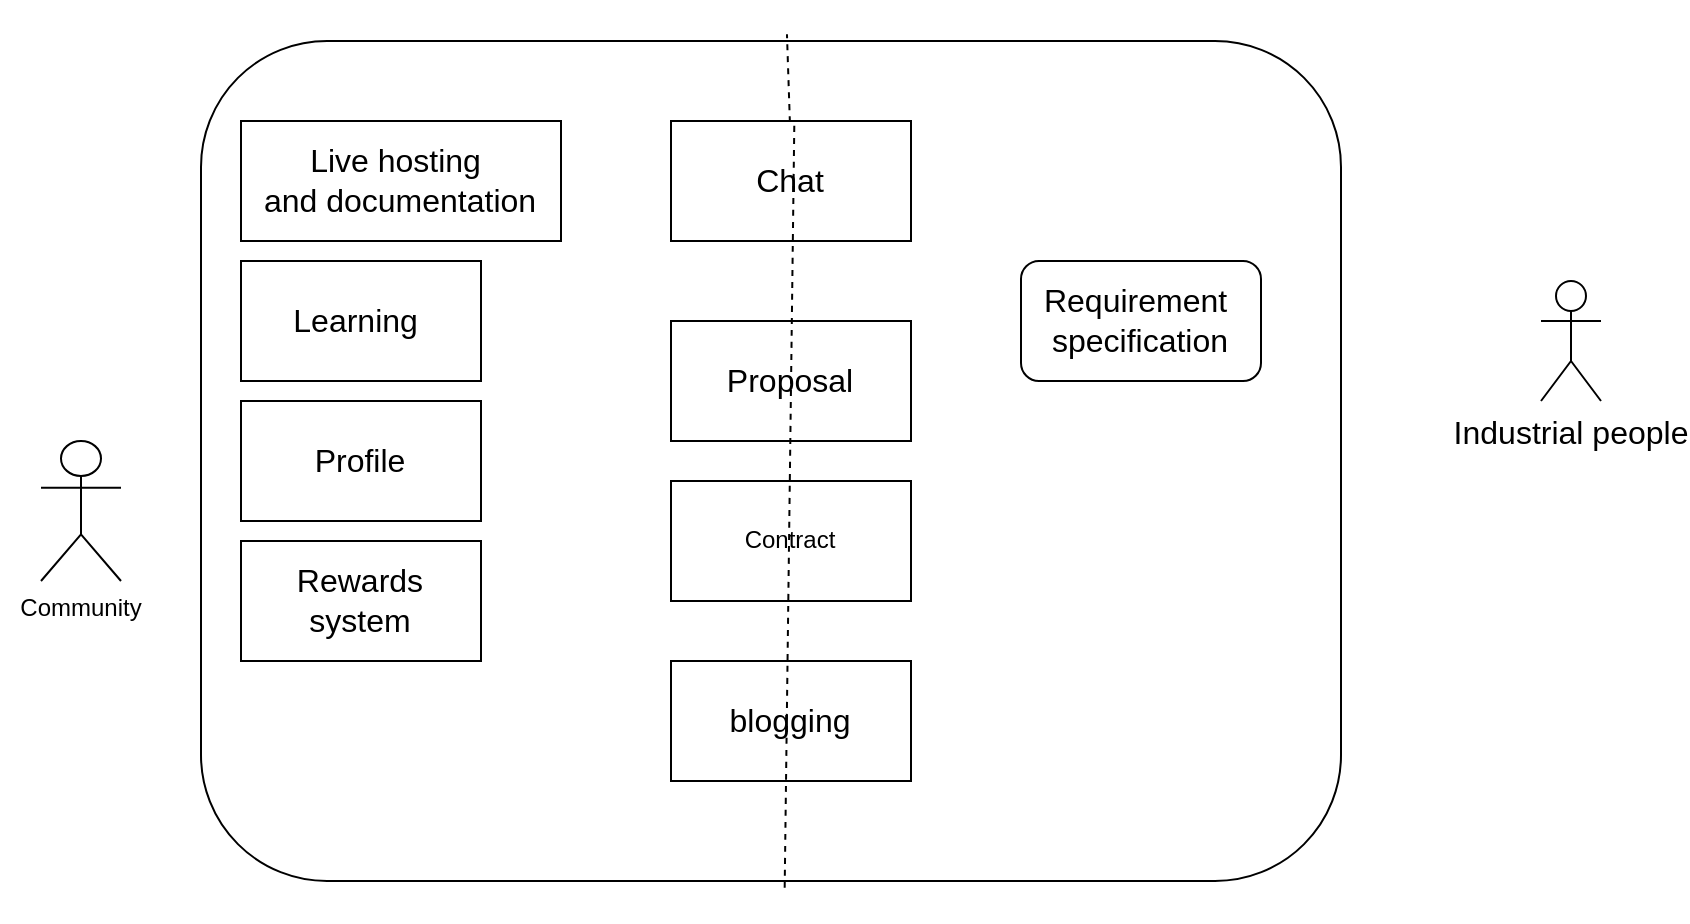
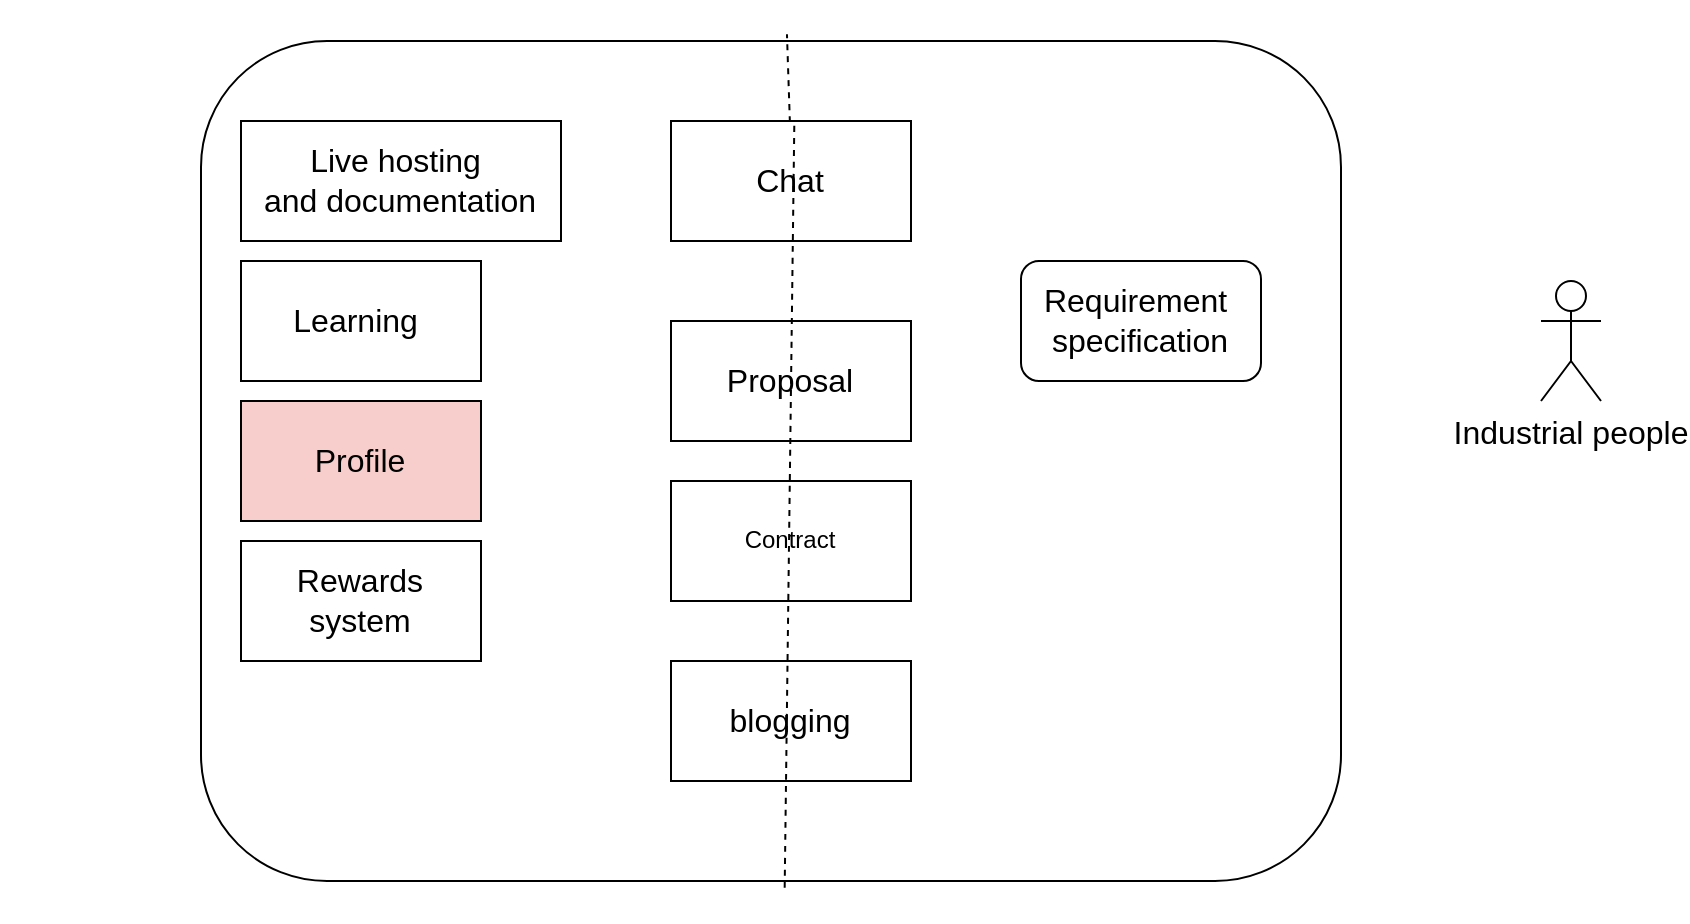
node "Profile": fillcolor #ffffff -> #f8cecc
node "Community": removed
